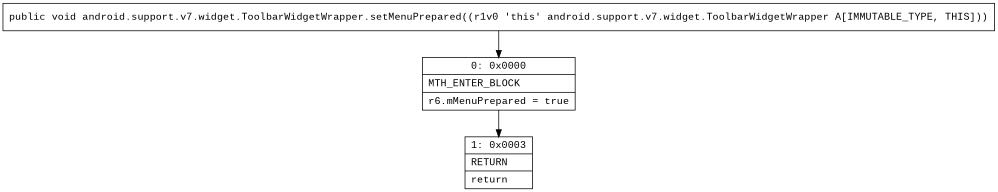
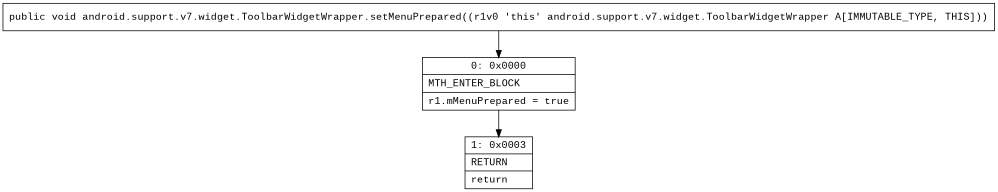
node "0: 0x0000": text "r6.mMenuPrepared = true" -> "r1.mMenuPrepared = true"
